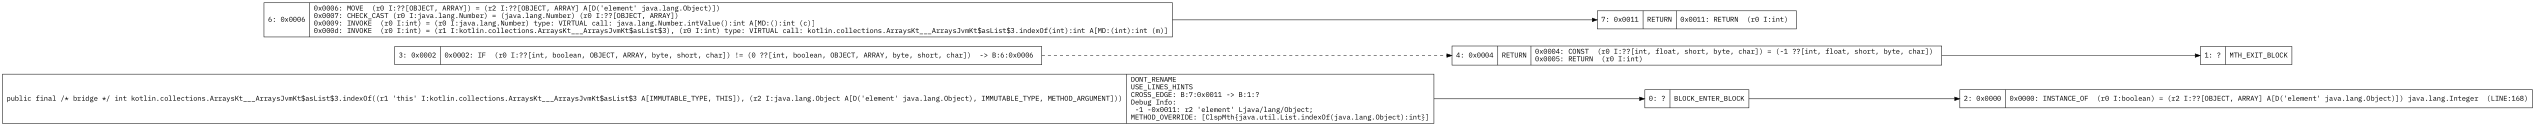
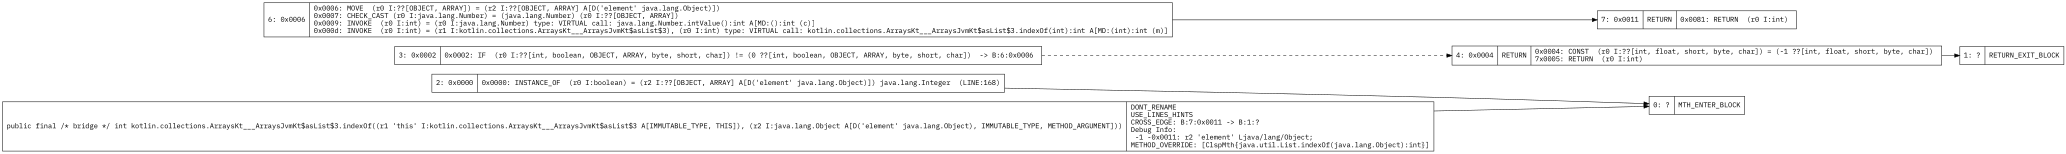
node "7: 0x0011": text "0x0011: RETURN  (r0 I:int)" -> "0x0081: RETURN  (r0 I:int)"
node "1: ?": text "MTH_EXIT_BLOCK" -> "RETURN_EXIT_BLOCK"
node "4: 0x0004": text "0x0005: RETURN  (r0 I:int)" -> "7x0005: RETURN  (r0 I:int)"
node "0: ?": text "BLOCK_ENTER_BLOCK" -> "MTH_ENTER_BLOCK"
edge "0: ?" -> "2: 0x0000": reversed
